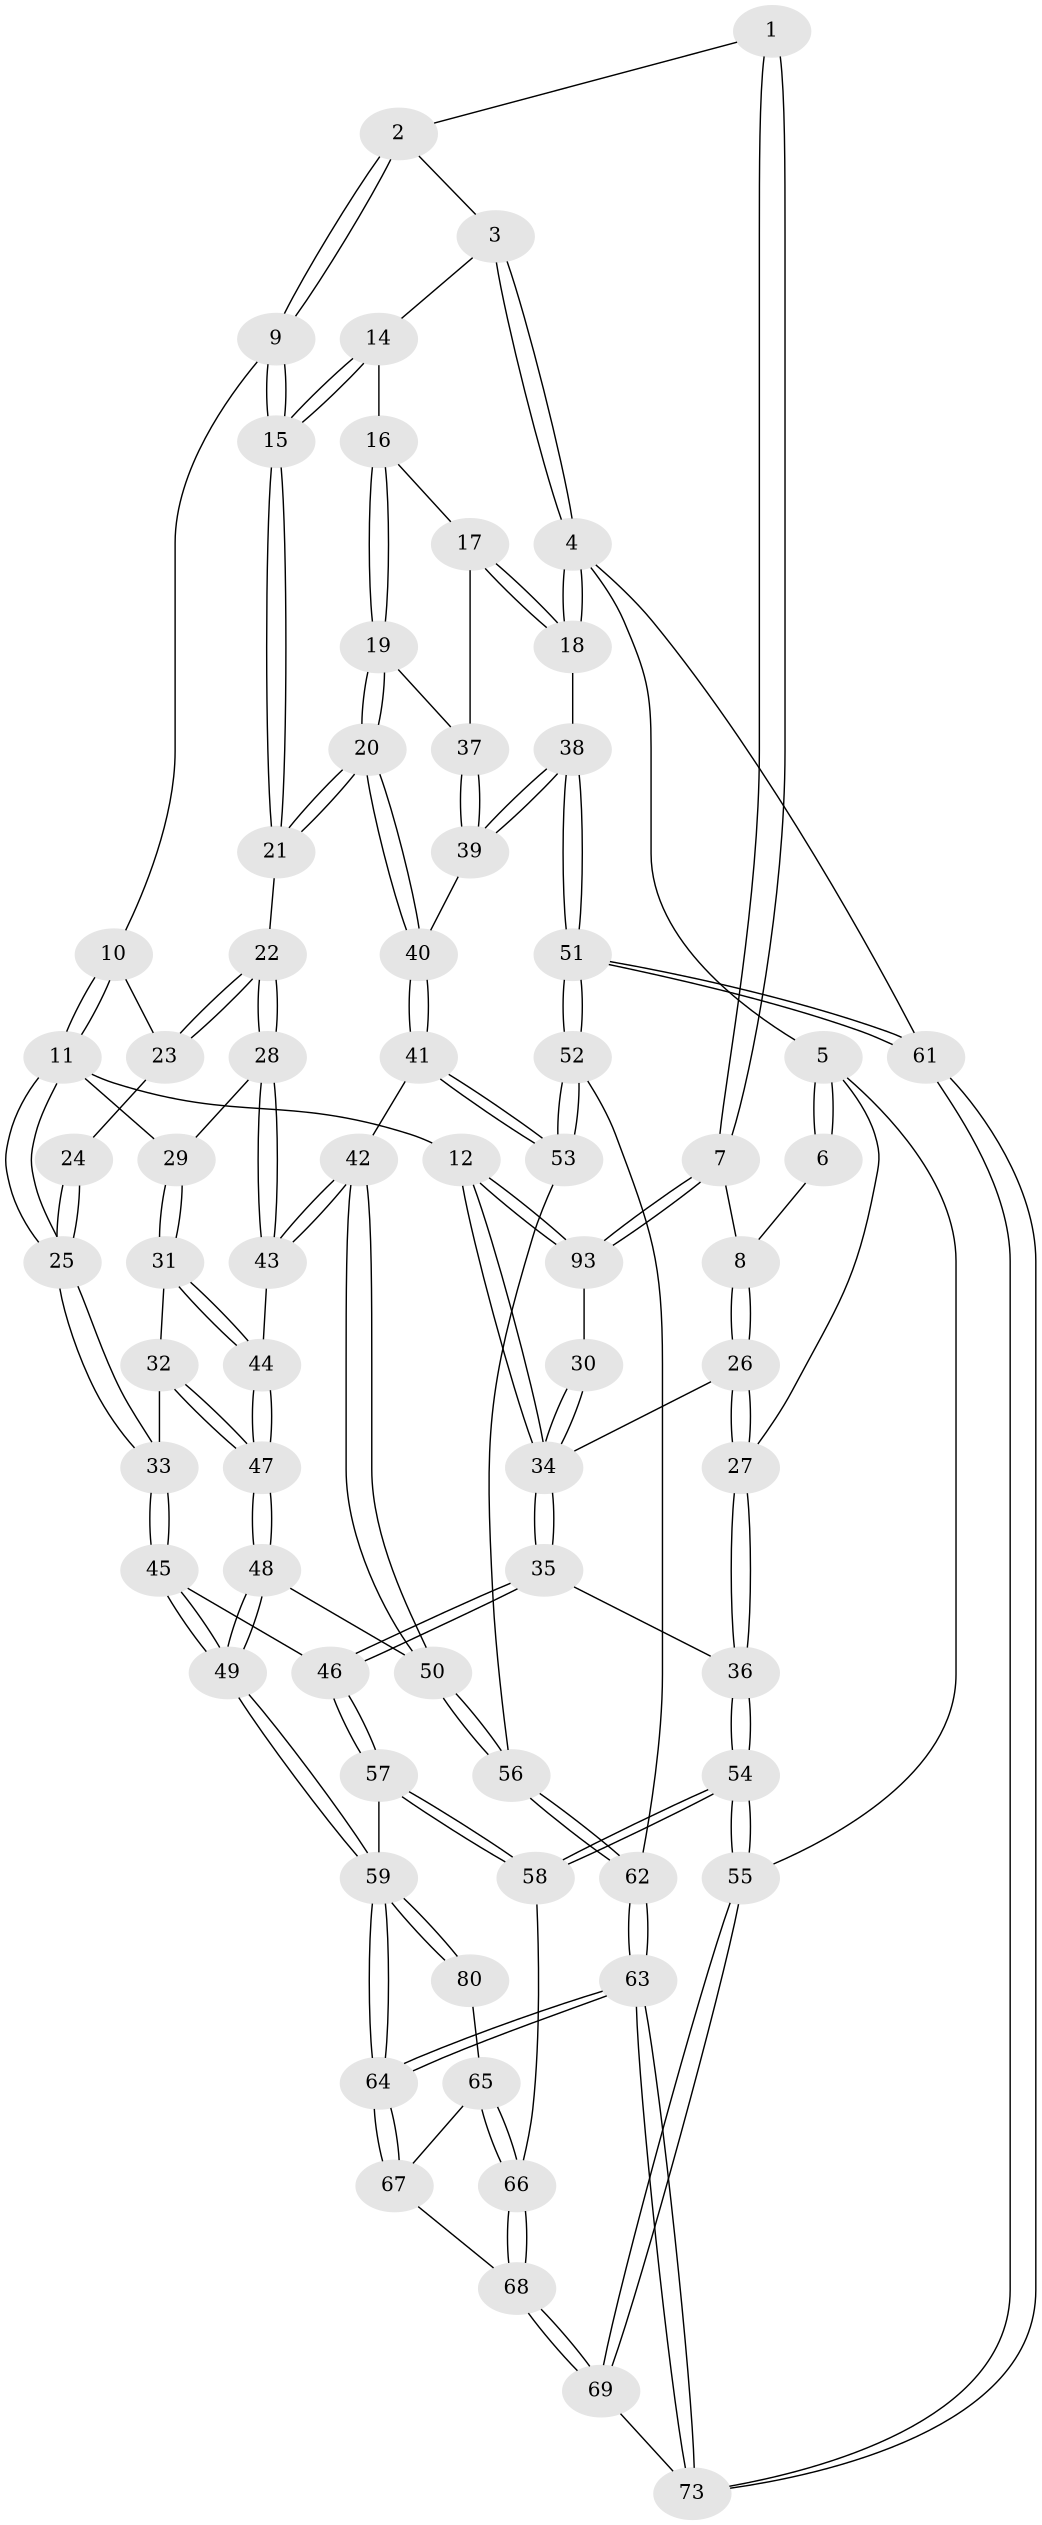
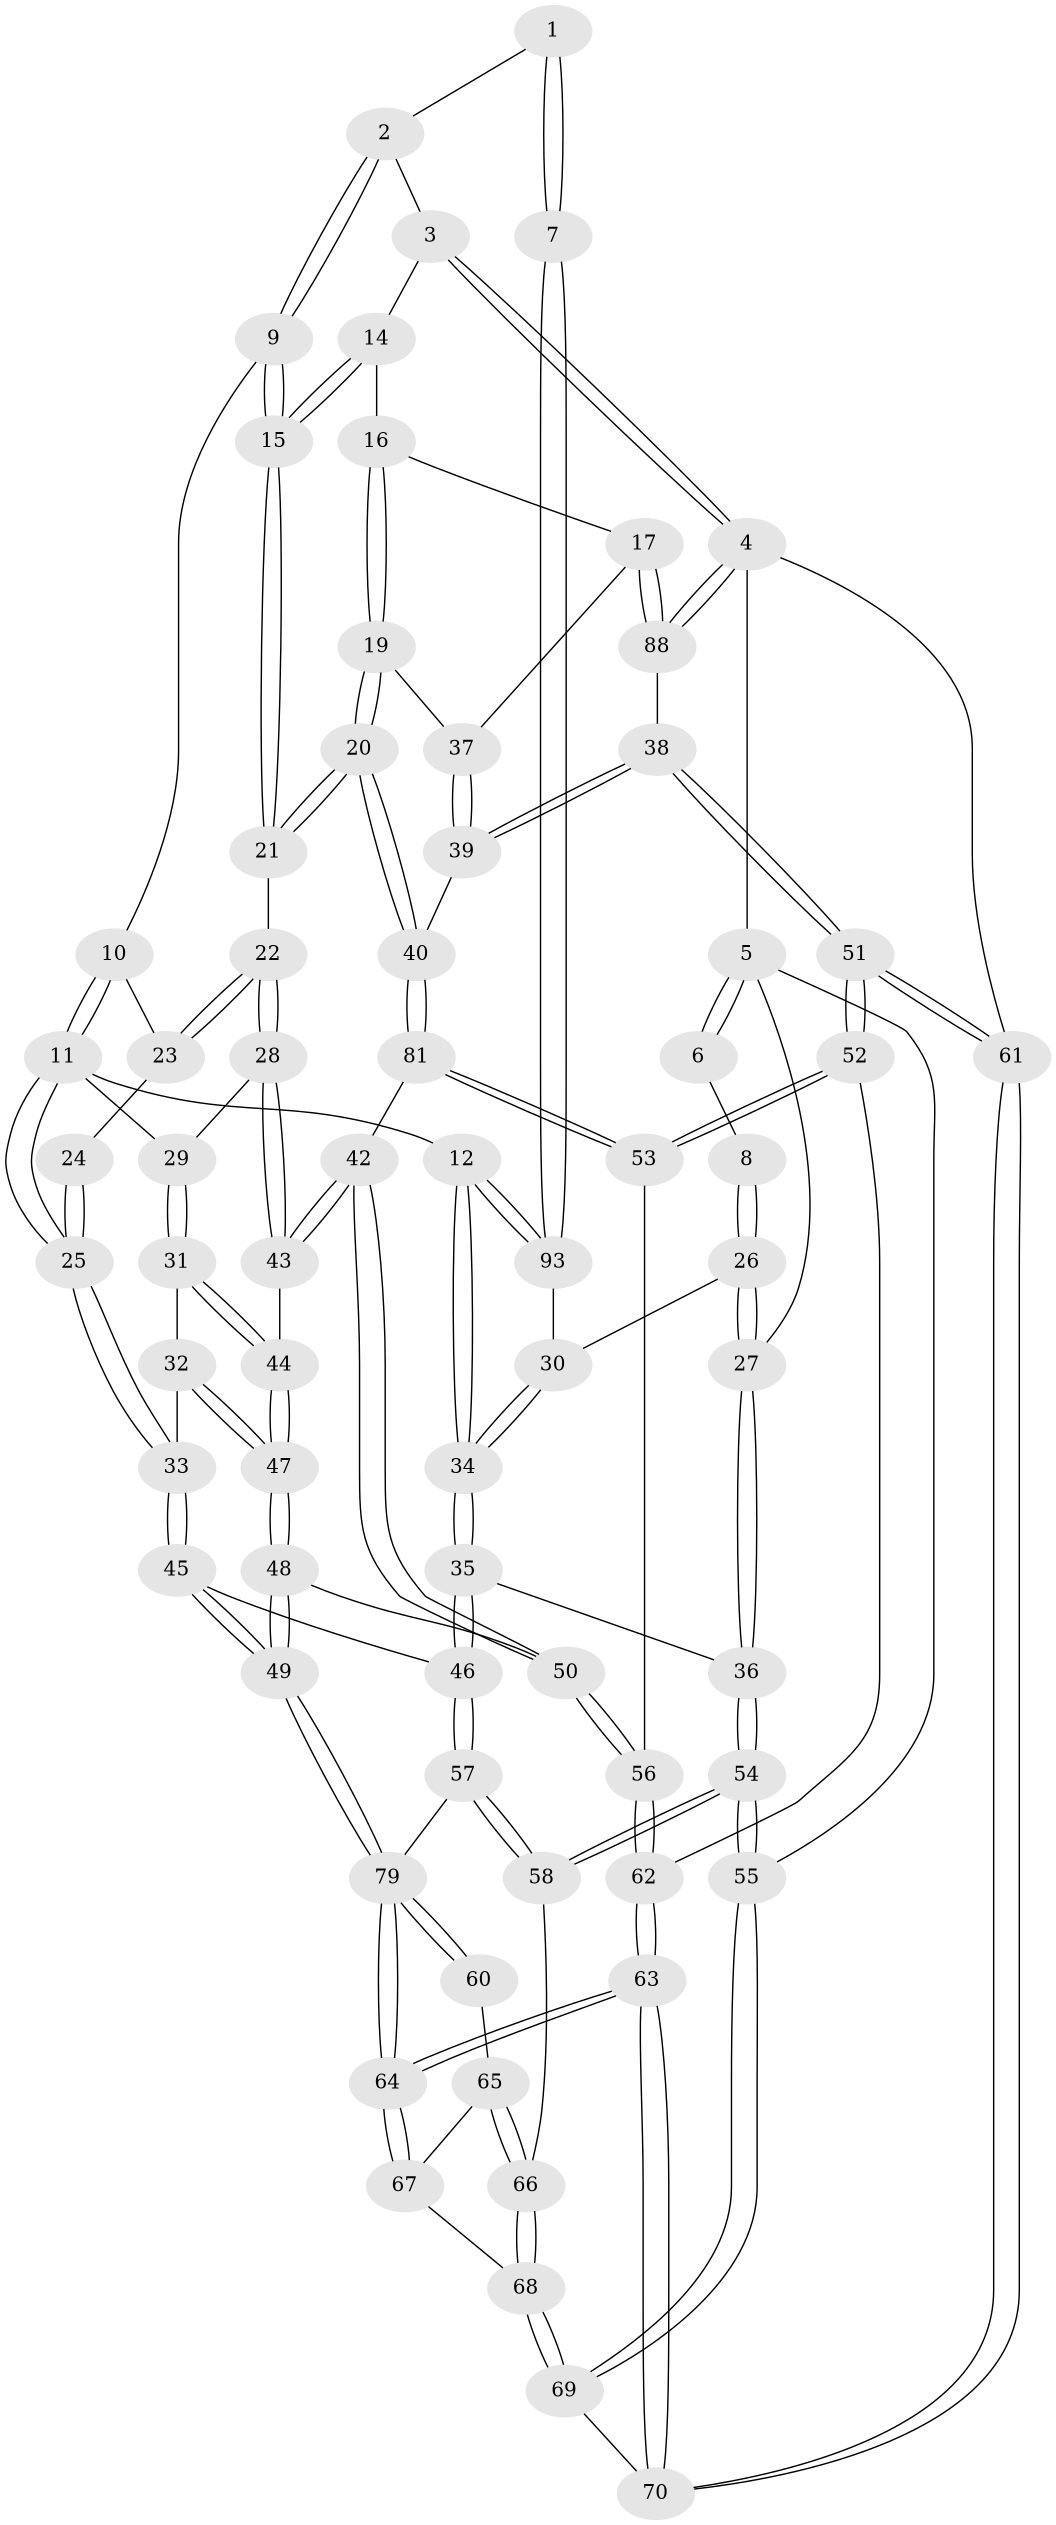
node "18": label "18" -> "88"
node "41": label "41" -> "81"
edge "7" -- "8": removed
edge "26" -- "34": now "26" -- "30"
node "59": label "59" -> "79"
node "80": label "80" -> "60"
node "73": label "73" -> "70"
